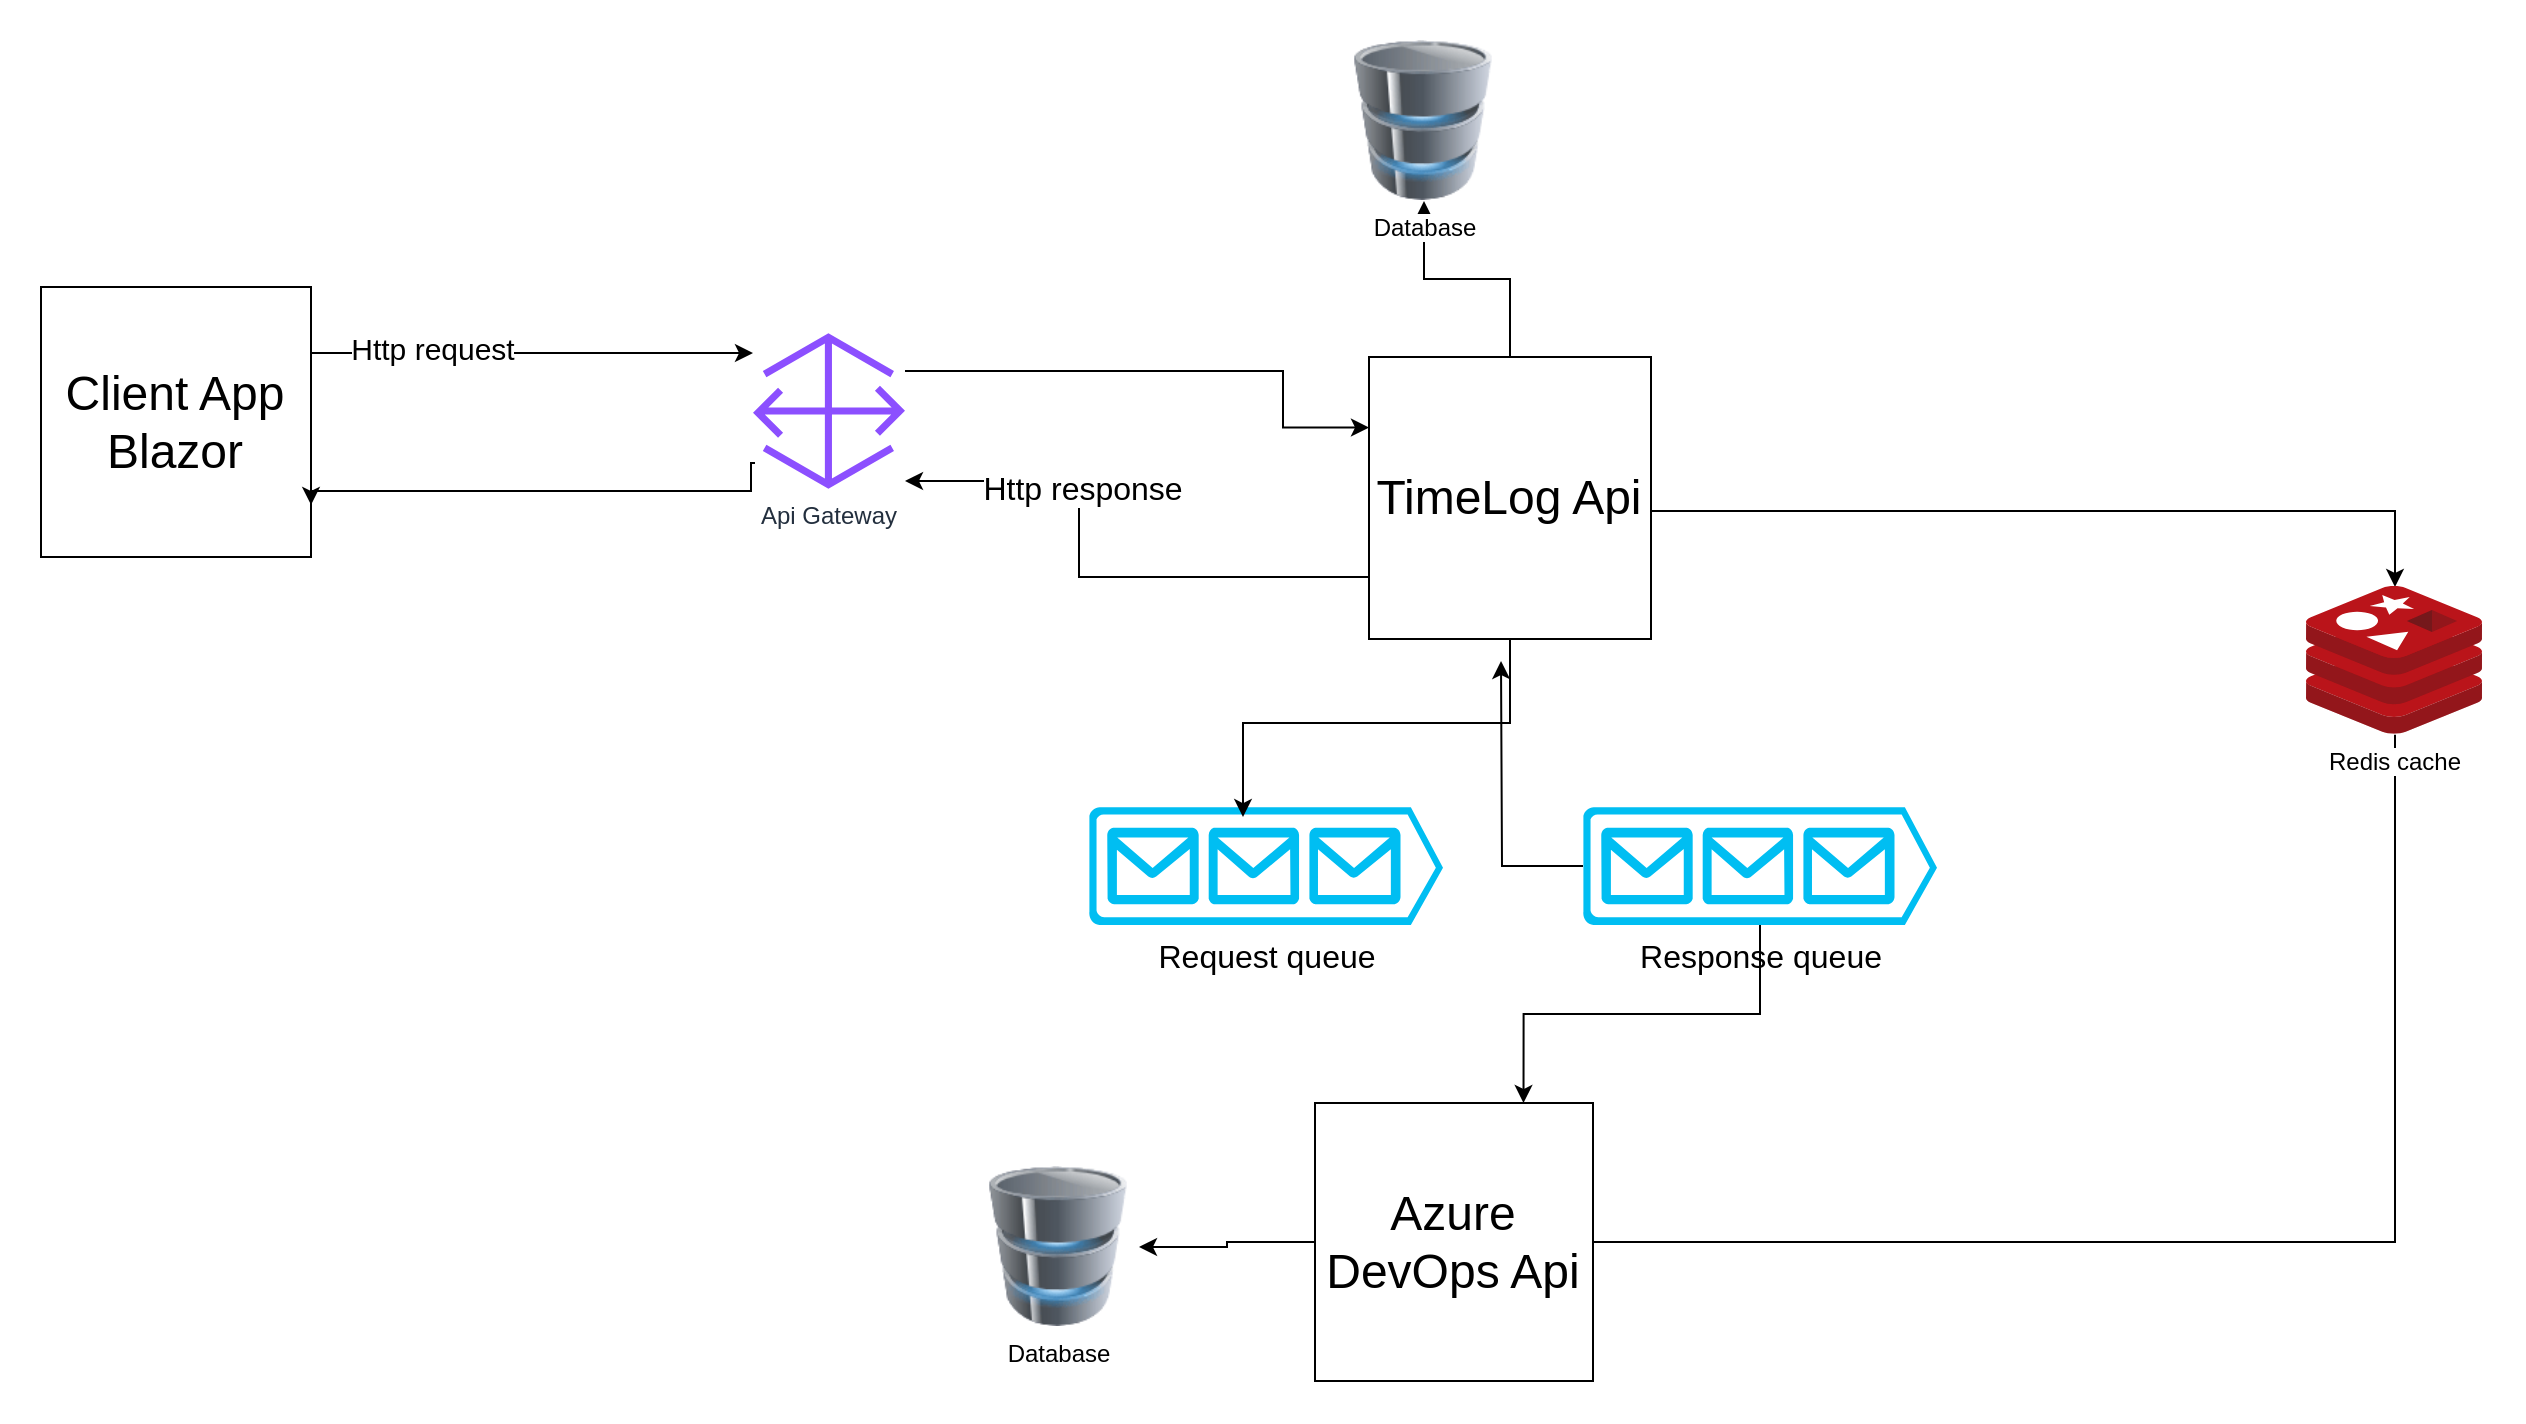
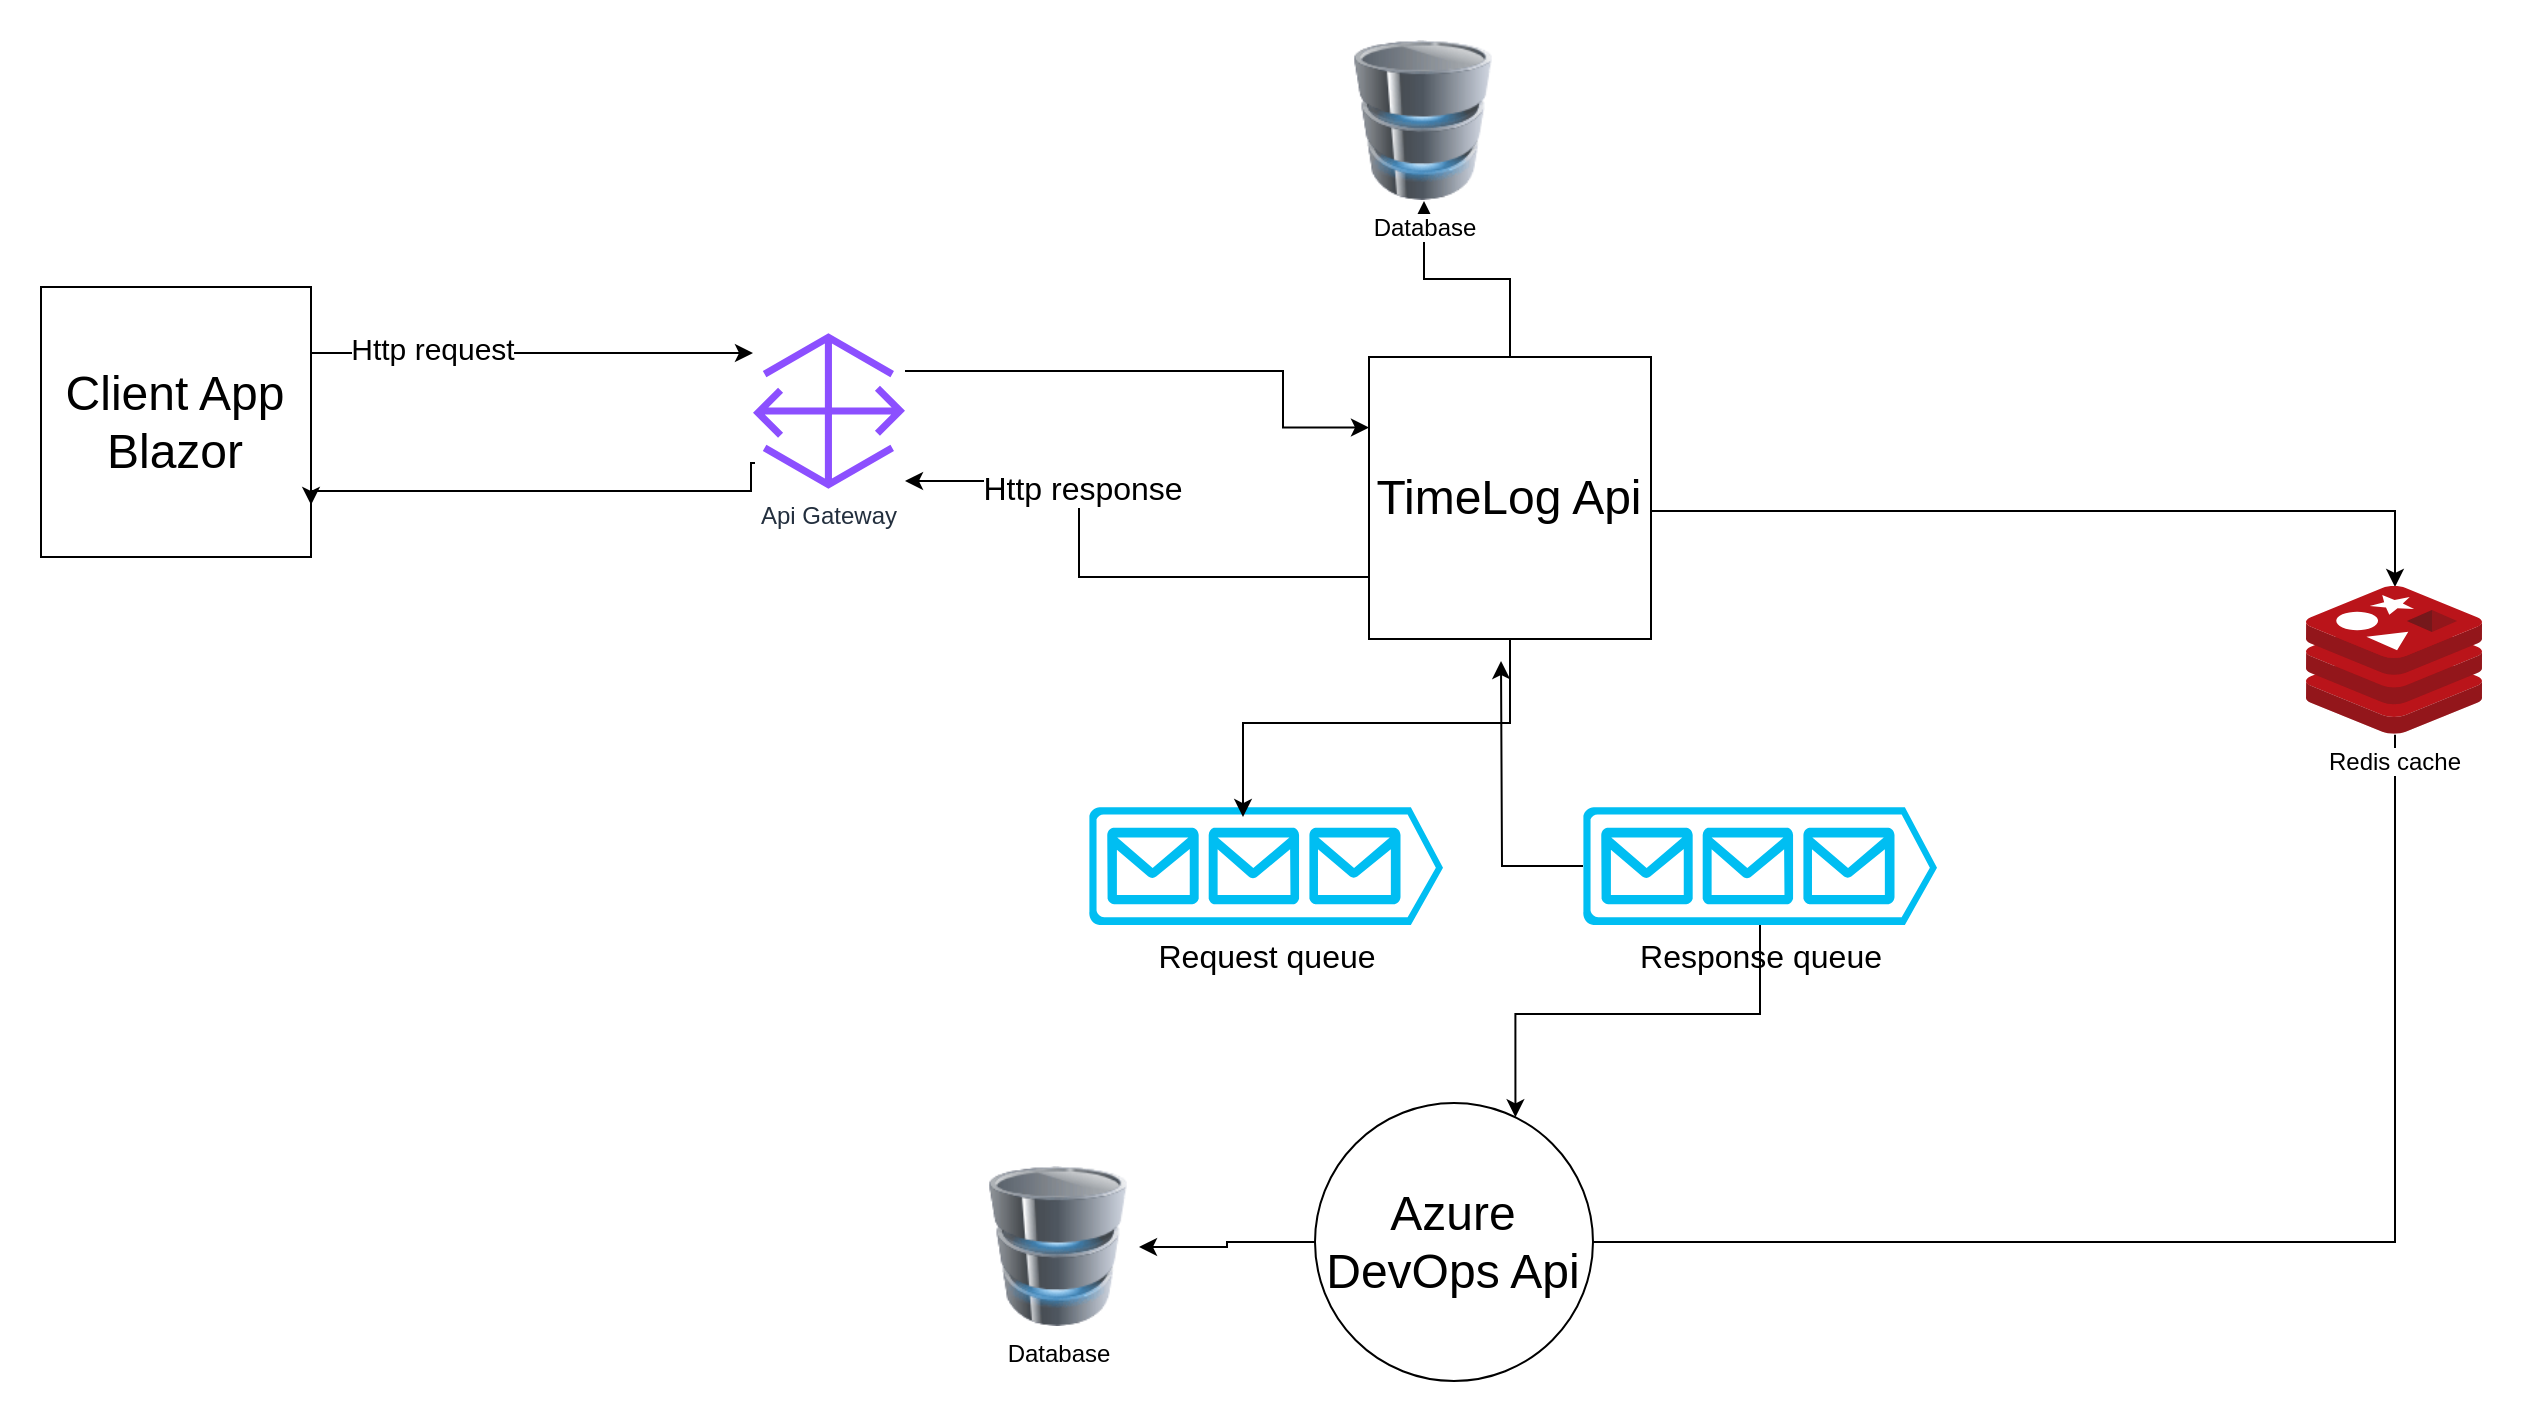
node "Azure DevOps Api": shape rectangle -> ellipse
